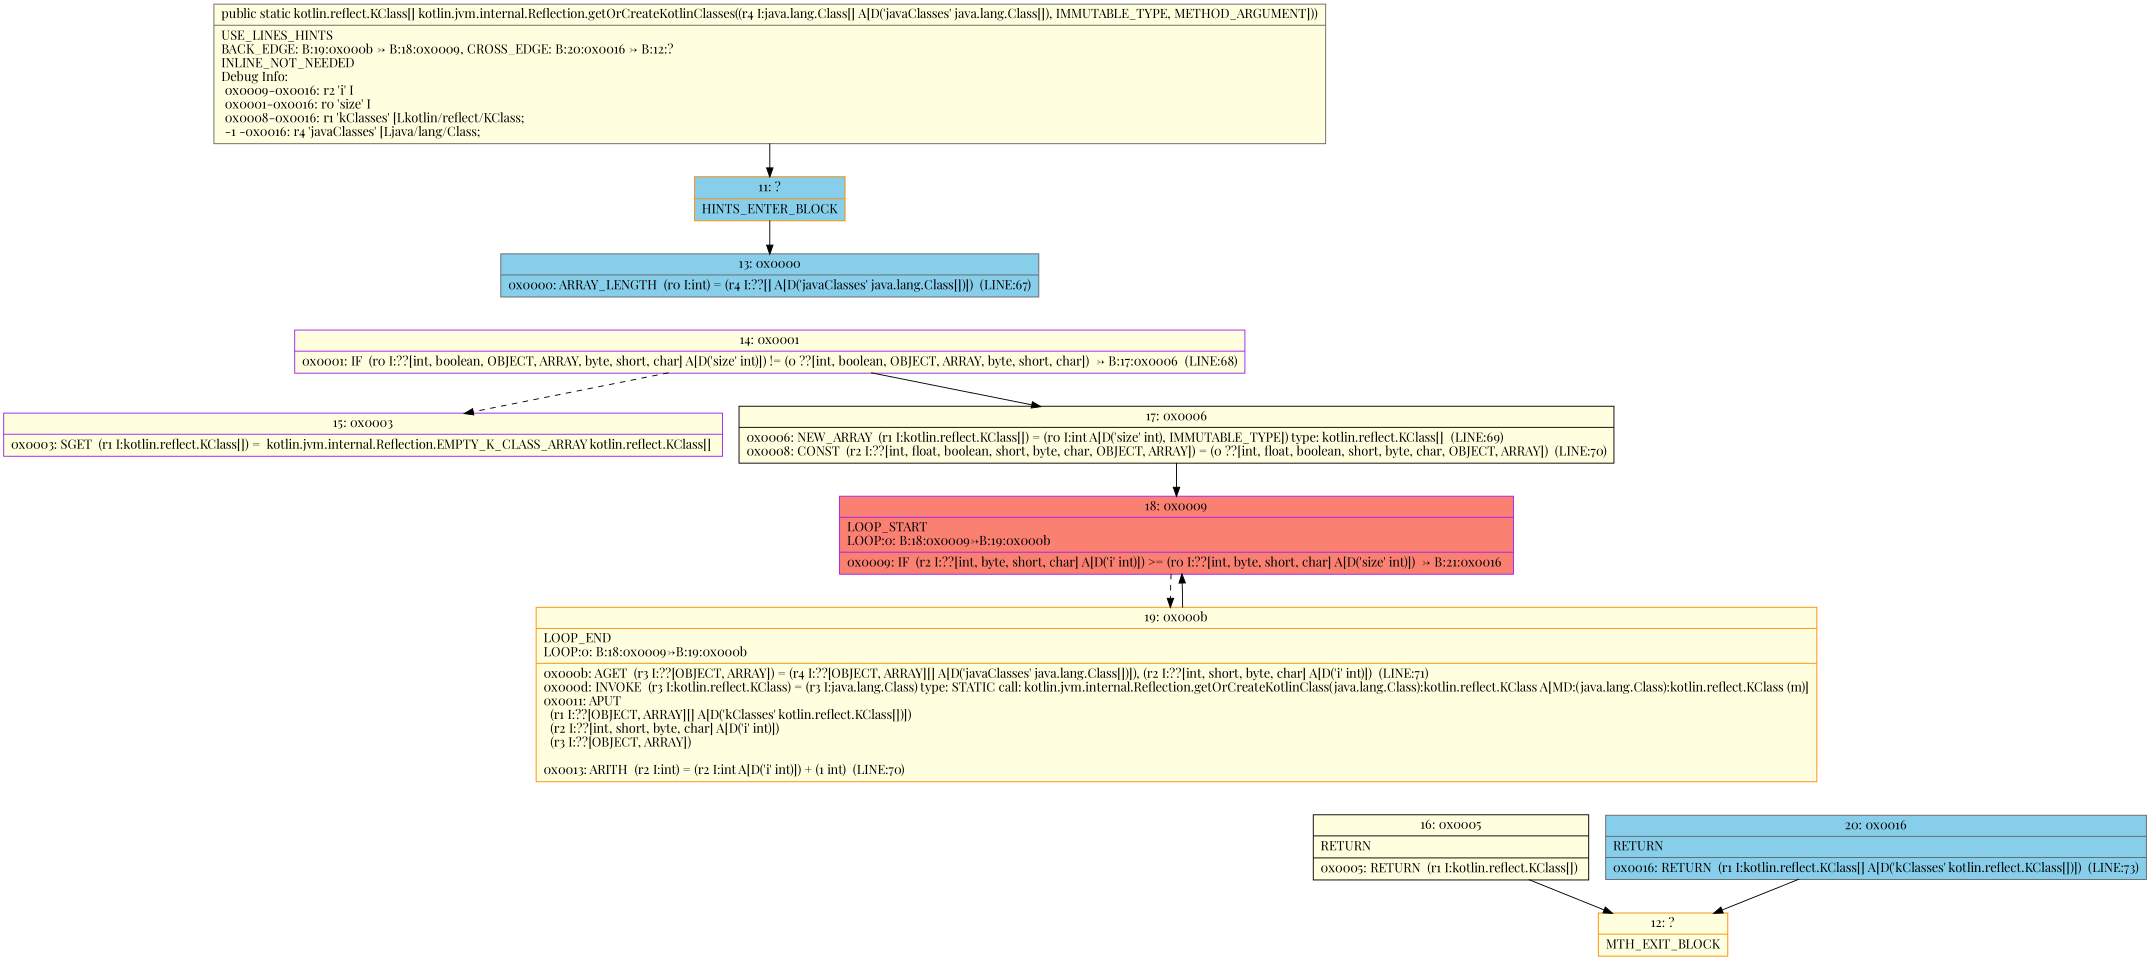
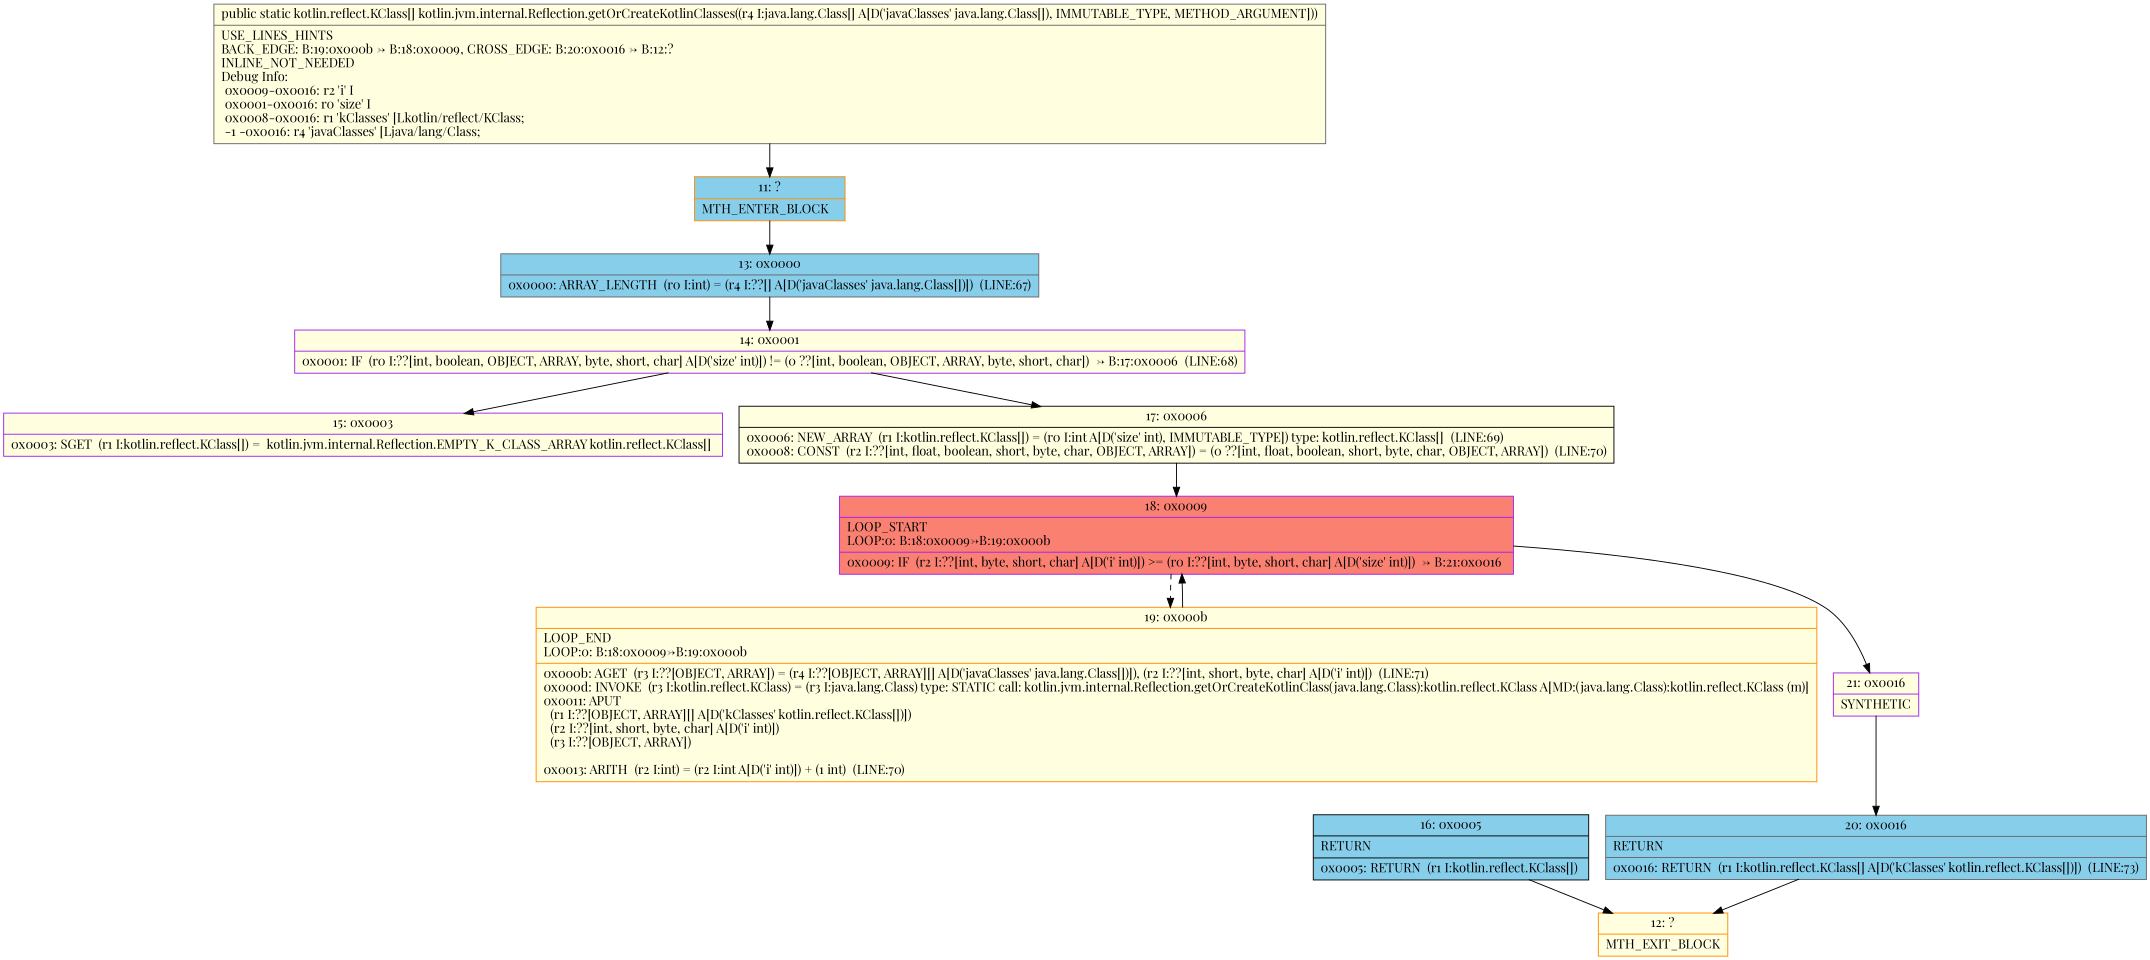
node "11: ?": text "HINTS_ENTER_BLOCK" -> "MTH_ENTER_BLOCK"
edge "13: 0x0000" -> "14: 0x0001": added
edge "14: 0x0001" -> "15: 0x0003": style dashed -> solid
node "21: 0x0016": added
node "16: 0x0005": fillcolor lightyellow -> skyblue
